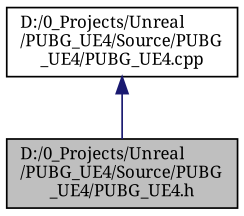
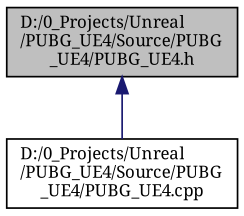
edge "D:/0_Projects/Unreal /PUBG_UE4/Source/PUBG _UE4/PUBG_UE4.h" -> "D:/0_Projects/Unreal /PUBG_UE4/Source/PUBG _UE4/PUBG_UE4.cpp": reversed
